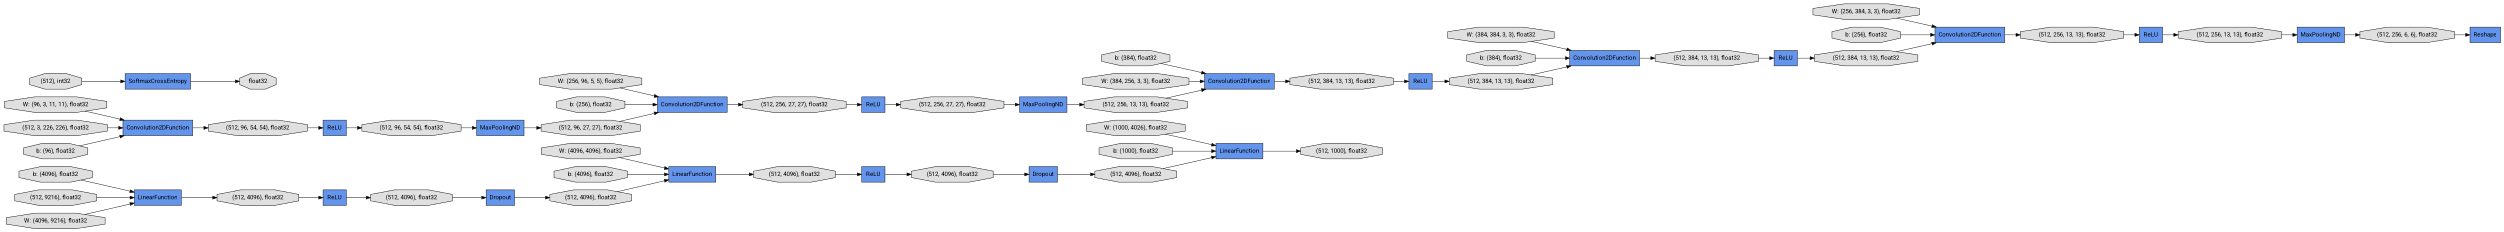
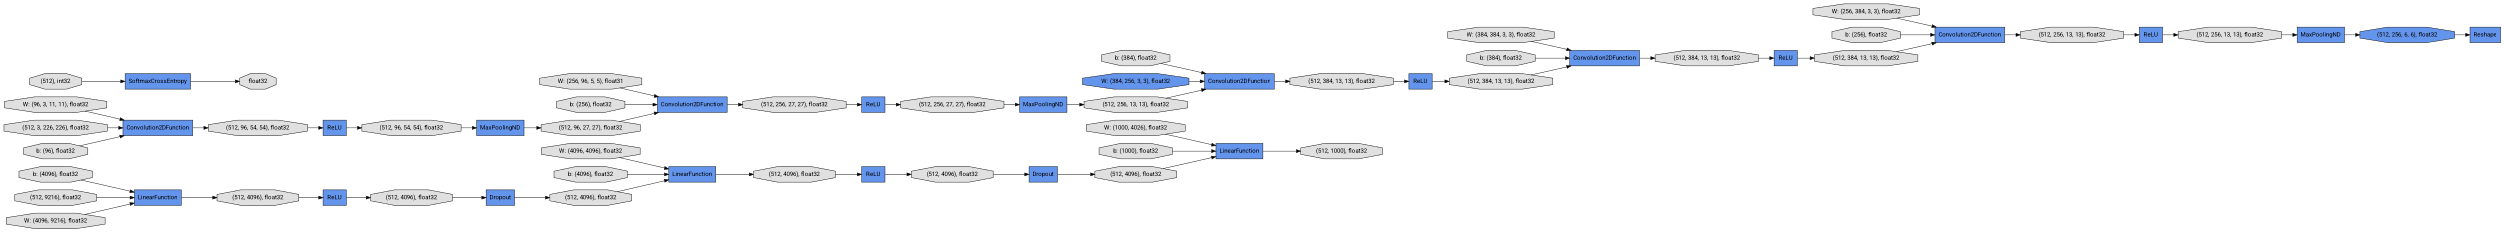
node "(512, 256, 6, 6), float32": fillcolor #e0e0e0 -> #6495ed
node "W: (256, 96, 5, 5), float32": label "W: (256, 96, 5, 5), float32" -> "W: (256, 96, 5, 5), float31"
node "W: (384, 256, 3, 3), float32": fillcolor #e0e0e0 -> #6495ed
